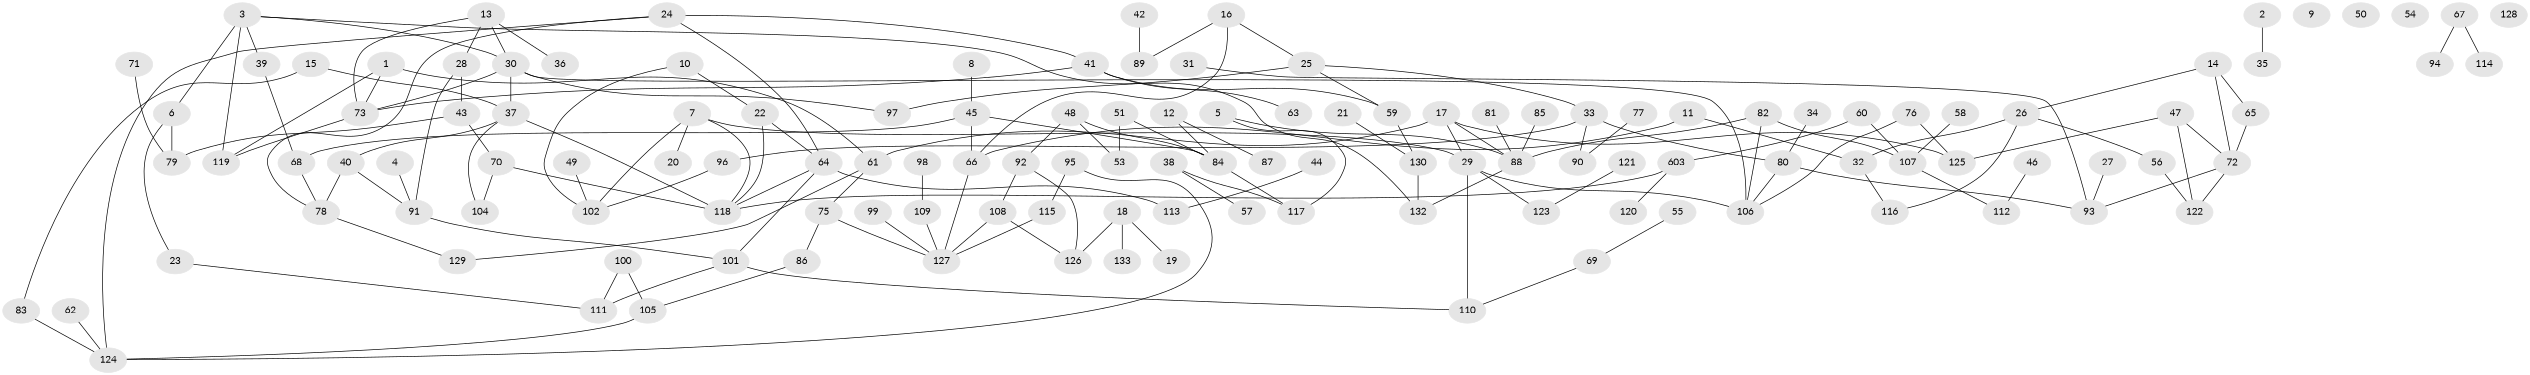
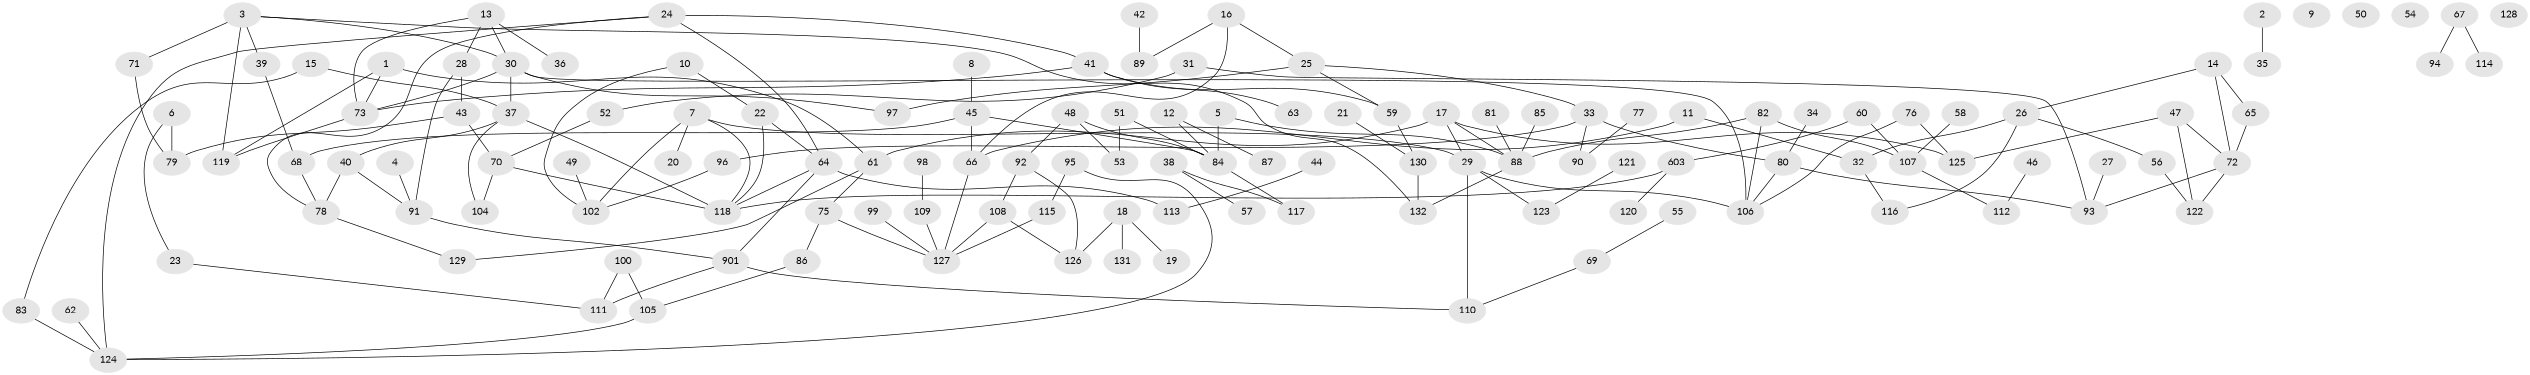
edge "3" -- "6": now "3" -- "71"
node "52": added
edge "5" -- "117": now "5" -- "84"
node "101": label "101" -> "901"
node "133": label "133" -> "131"
